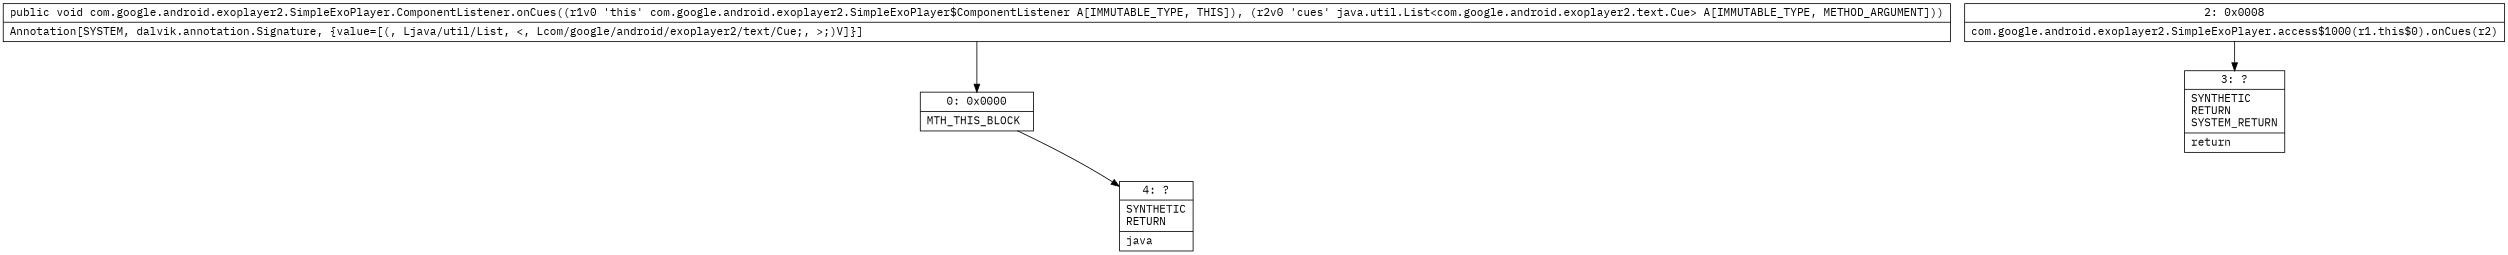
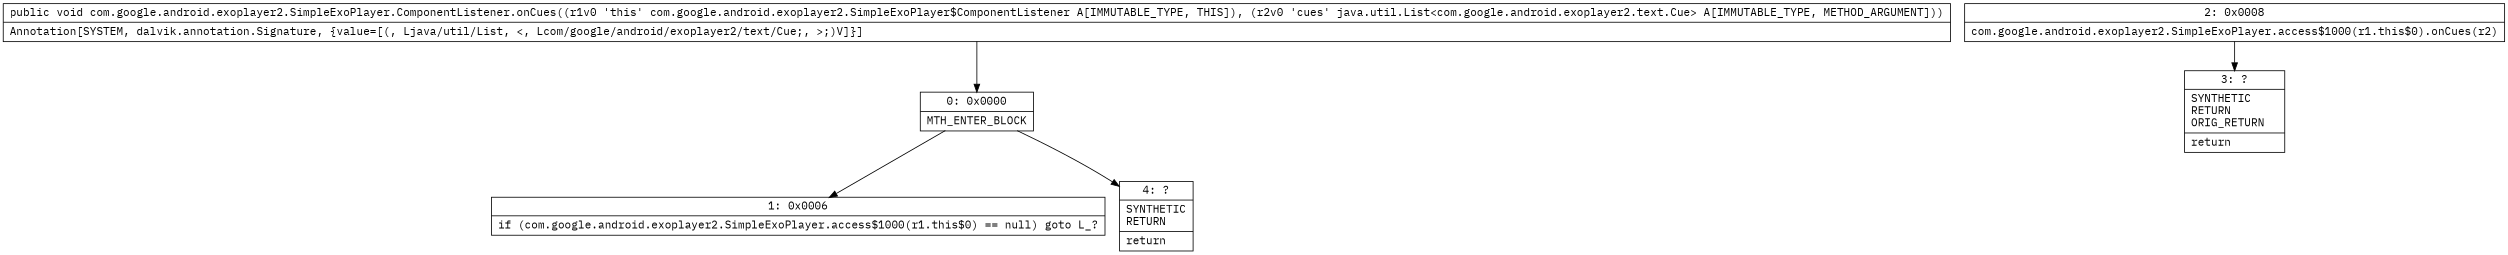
node "0: 0x0000": text "MTH_THIS_BLOCK" -> "MTH_ENTER_BLOCK"
node "3: ?": text "SYSTEM_RETURN" -> "ORIG_RETURN"
node "1: 0x0006": added
node "4: ?": text "java" -> "return"
